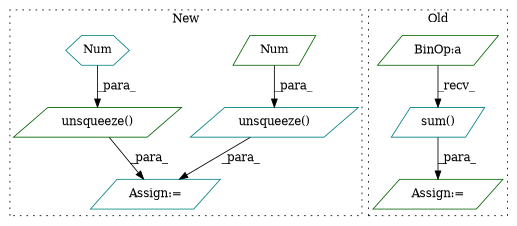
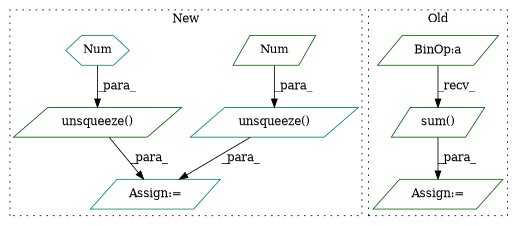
node "sum()": color teal -> darkgreen
